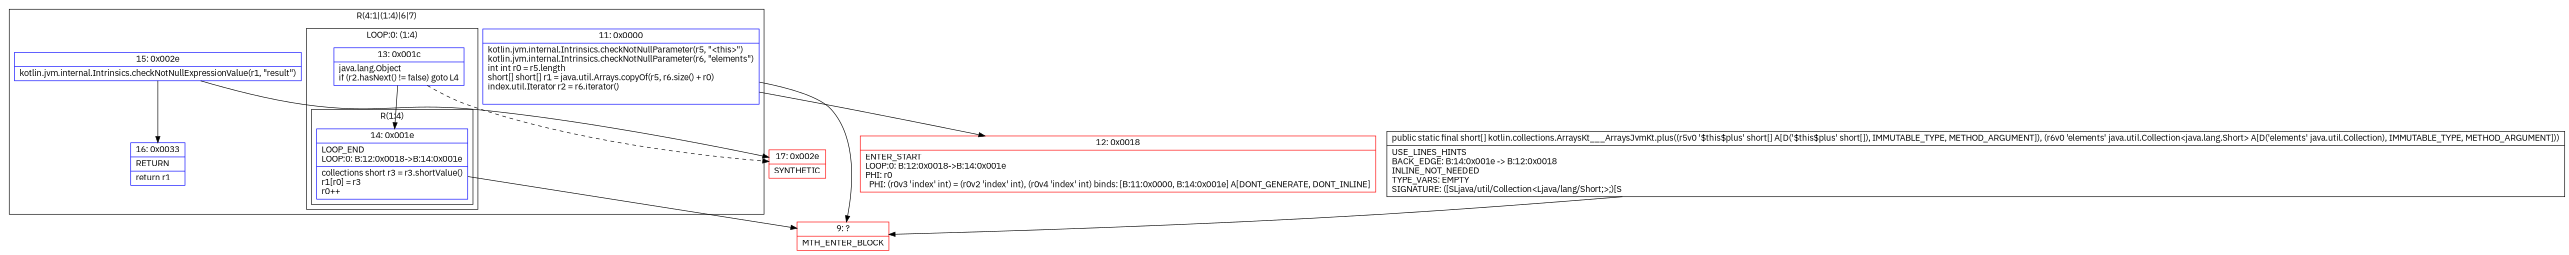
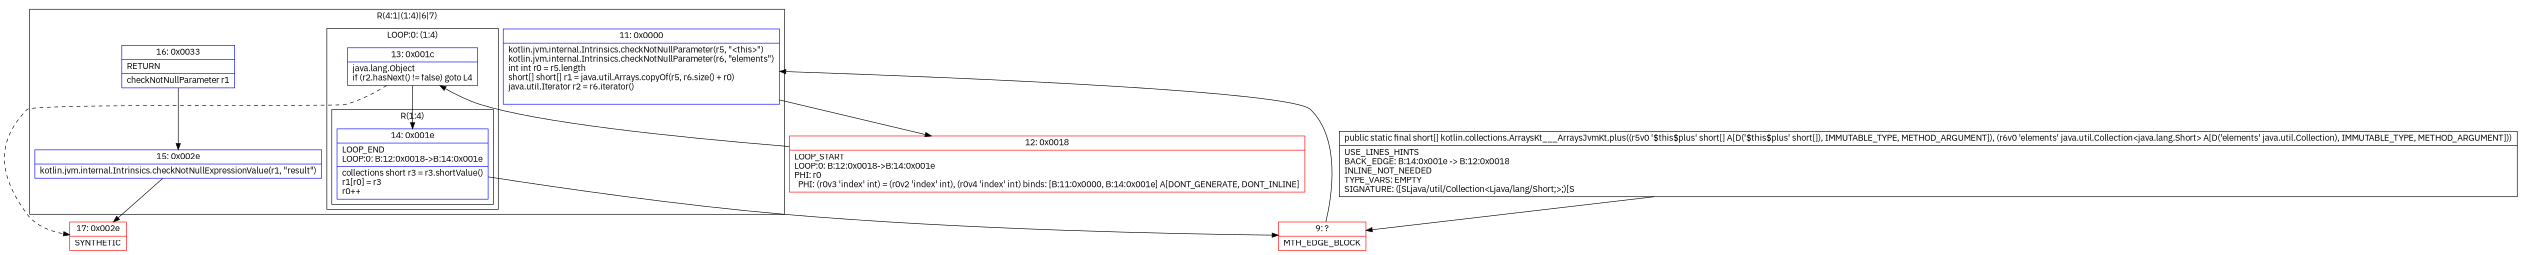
node "11: 0x0000": text "index.util.Iterator r2 = r6.iterator()" -> "java.util.Iterator r2 = r6.iterator()"
edge "15: 0x002e" -> "16: 0x0033": reversed
edge "11: 0x0000" -> "9: ?": reversed
edge "12: 0x0018" -> "13: 0x001c": added
node "12: 0x0018": text "ENTER_START" -> "LOOP_START"
node "16: 0x0033": text "return r1" -> "checkNotNullParameter r1"
node "9: ?": text "MTH_ENTER_BLOCK" -> "MTH_EDGE_BLOCK"
